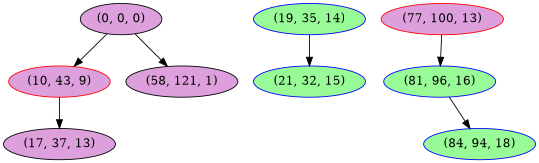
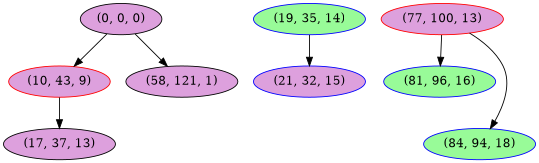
node "(21, 32, 15)": fillcolor palegreen -> plum
edge "(81, 96, 16)" -> "(84, 94, 18)": now "(77, 100, 13)" -> "(84, 94, 18)"
